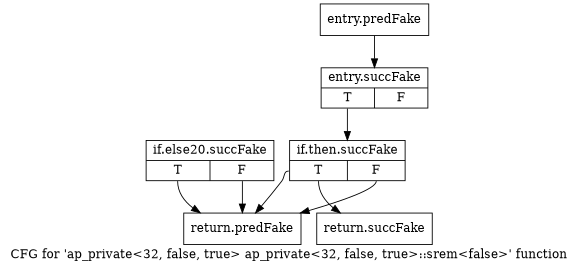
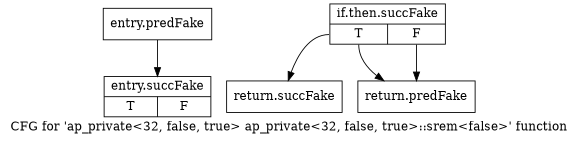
edge "entry.succFake" -> "if.then.succFake": removed
node "if.else20.succFake": removed
